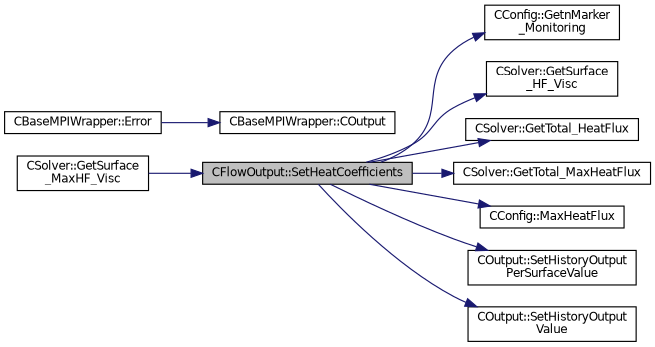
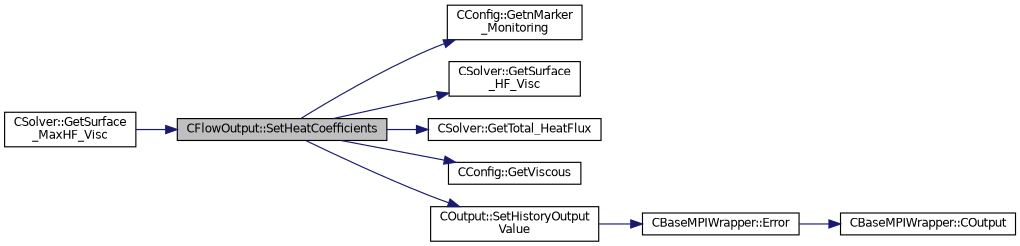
node "CSolver::GetTotal_MaxHeatFlux": removed
node "CConfig::MaxHeatFlux": label "CConfig::MaxHeatFlux" -> "CConfig::GetViscous"
edge "COutput::SetHistoryOutput Value" -> "CBaseMPIWrapper::Error": added
node "COutput::SetHistoryOutput PerSurfaceValue": removed
